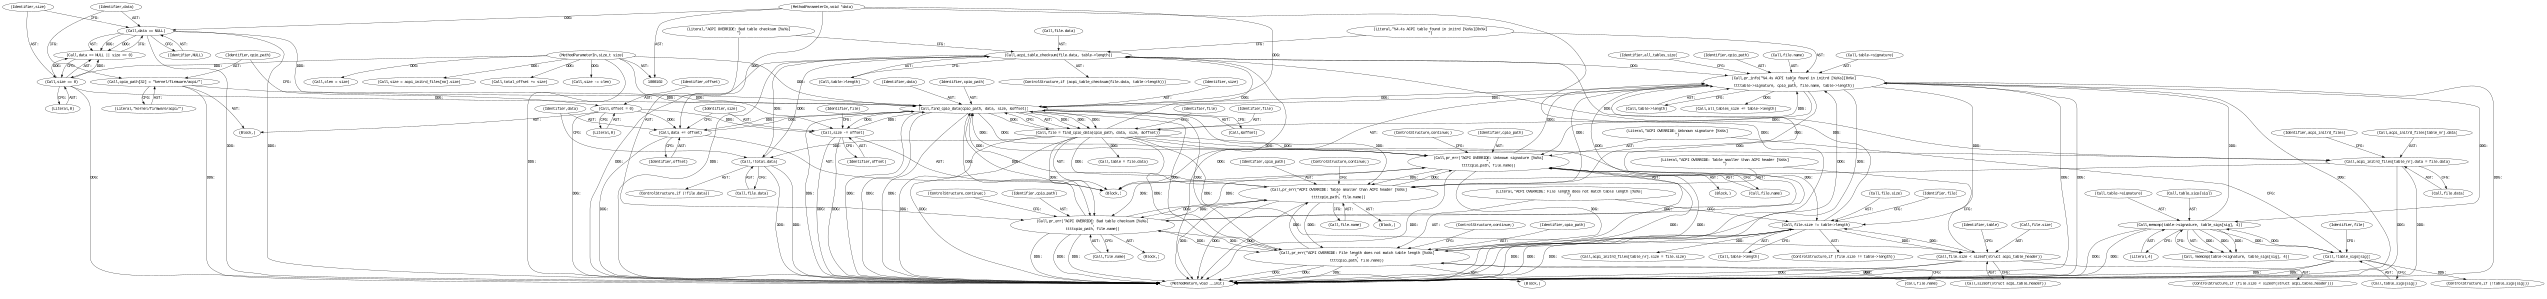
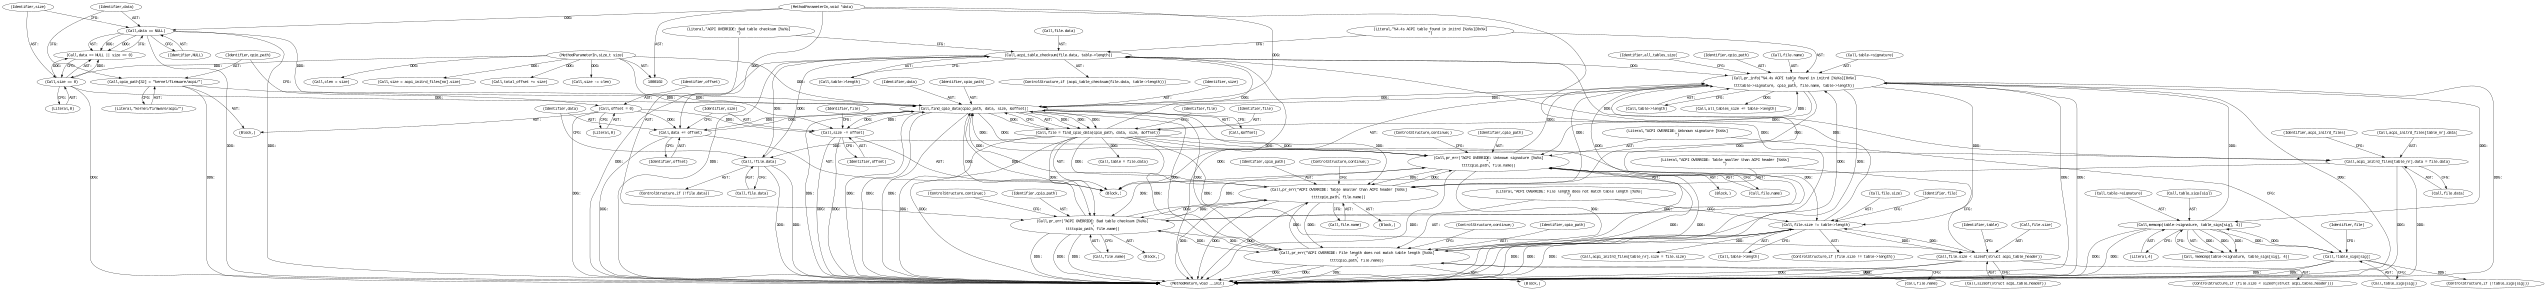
node "(Call,!total.data)": label "(Call,!total.data)" -> "(Call,!file.data)"
edge "(MethodParameterIn,size_t size)" -> "(MethodReturn,void __init)": removed, label "DDG:"
